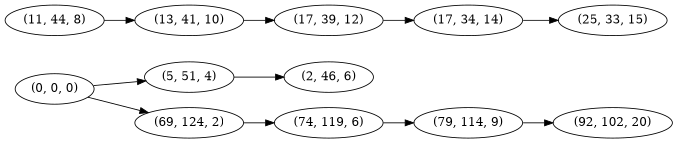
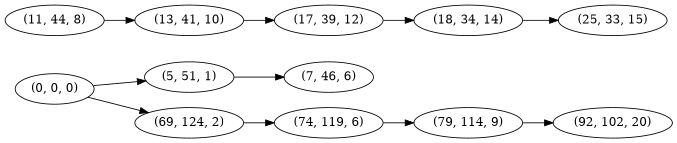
node "(17, 34, 14)": label "(17, 34, 14)" -> "(18, 34, 14)"
node "(5, 51, 4)": label "(5, 51, 4)" -> "(5, 51, 1)"
node "(2, 46, 6)": label "(2, 46, 6)" -> "(7, 46, 6)"
